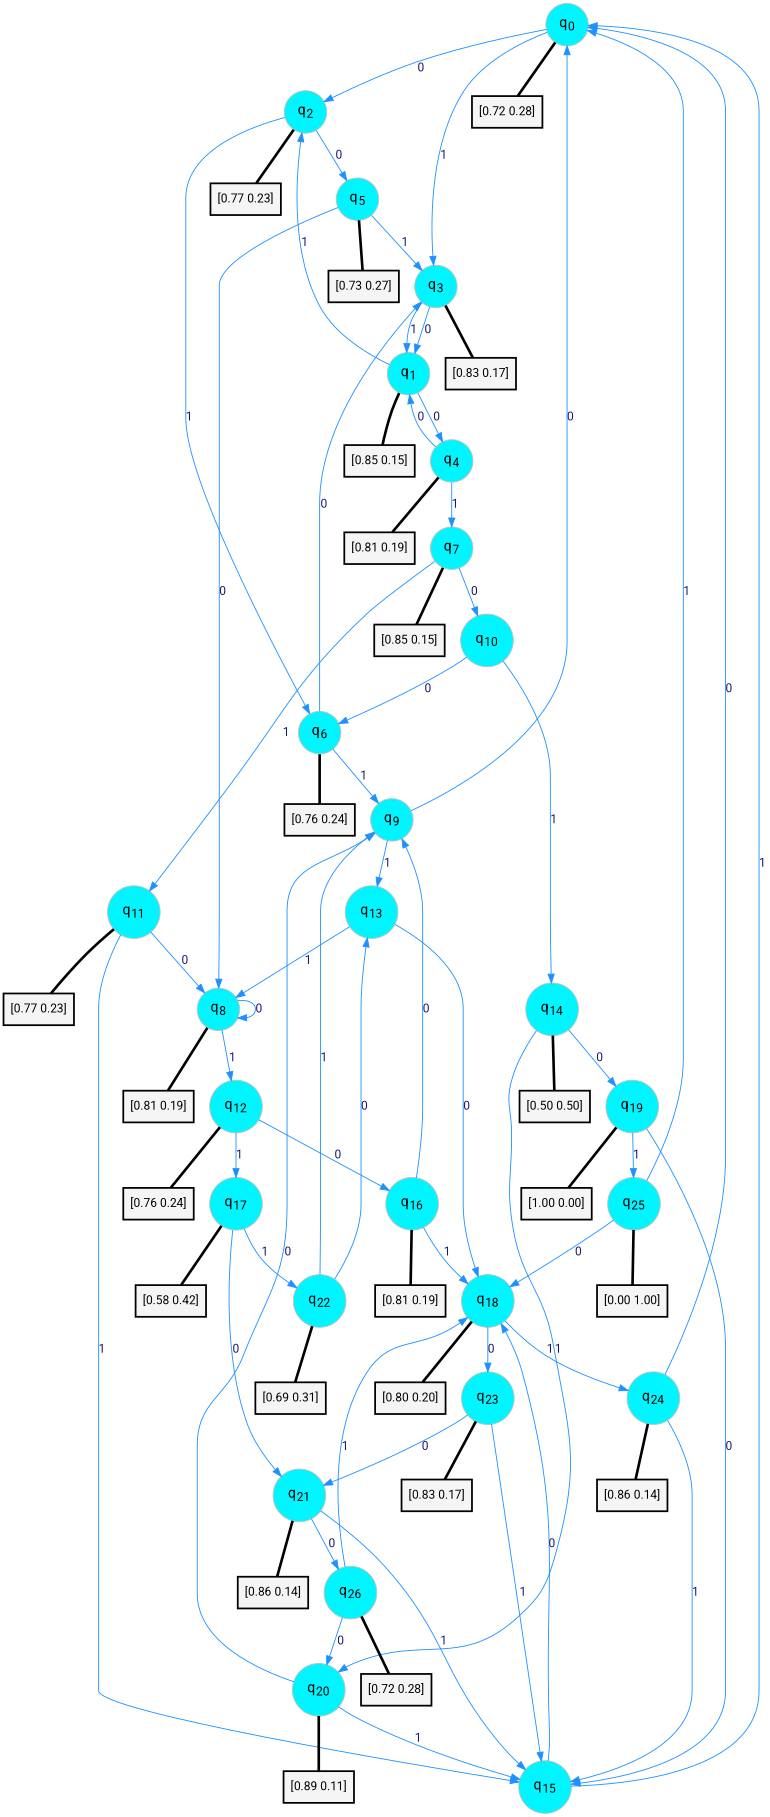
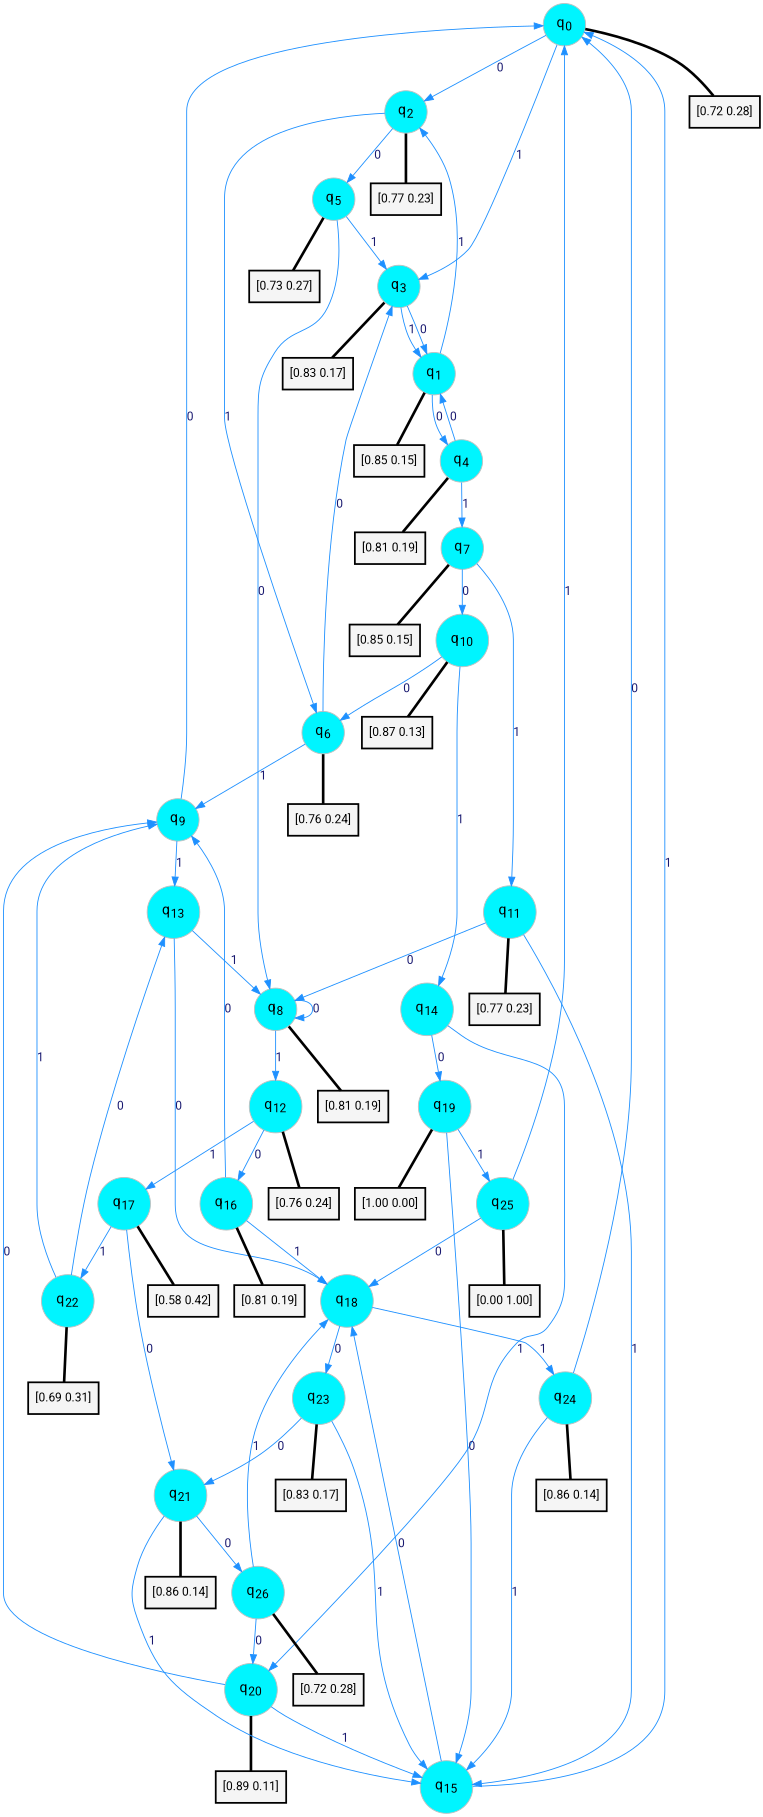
node "[0.87 0.13]": added
node "[0.50 0.50]": removed
node "[0.80 0.20]": removed
